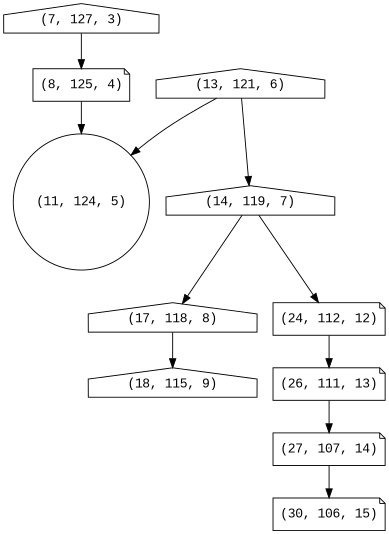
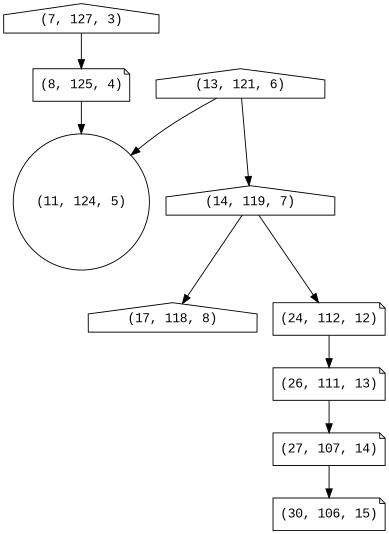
node "(18, 115, 9)": removed
